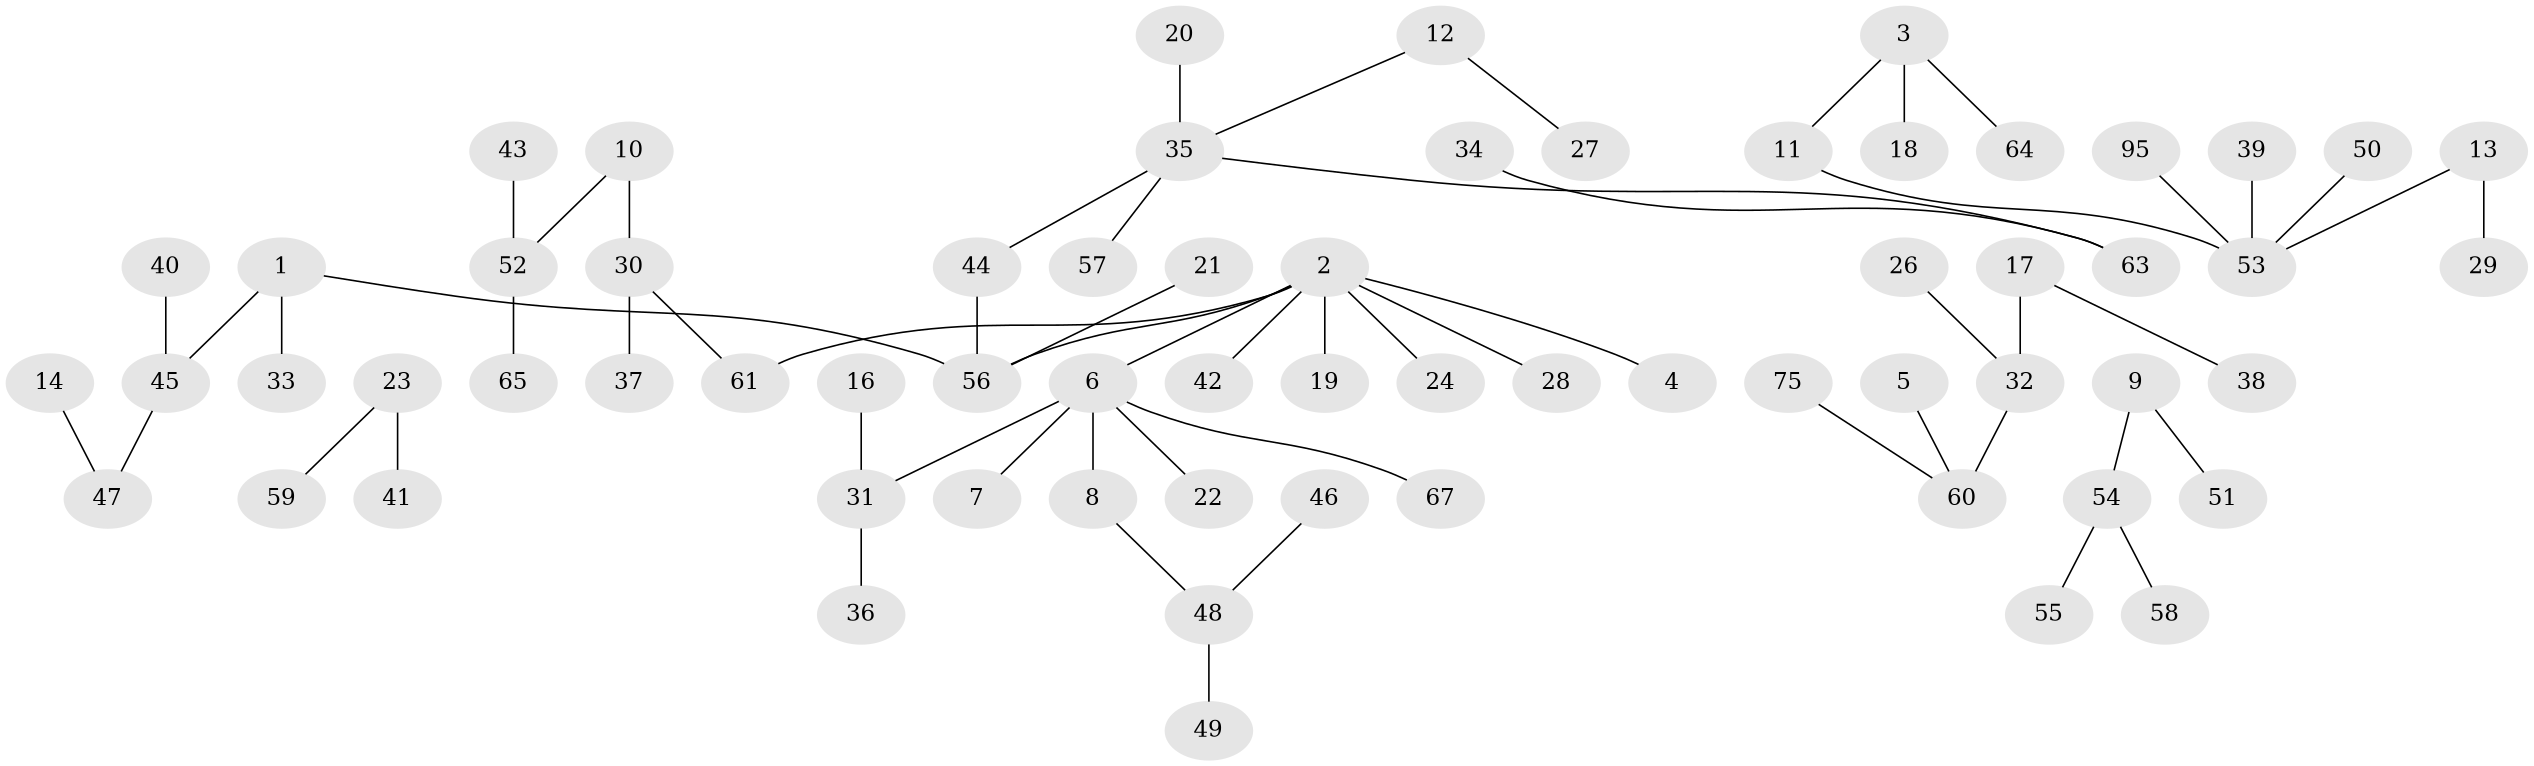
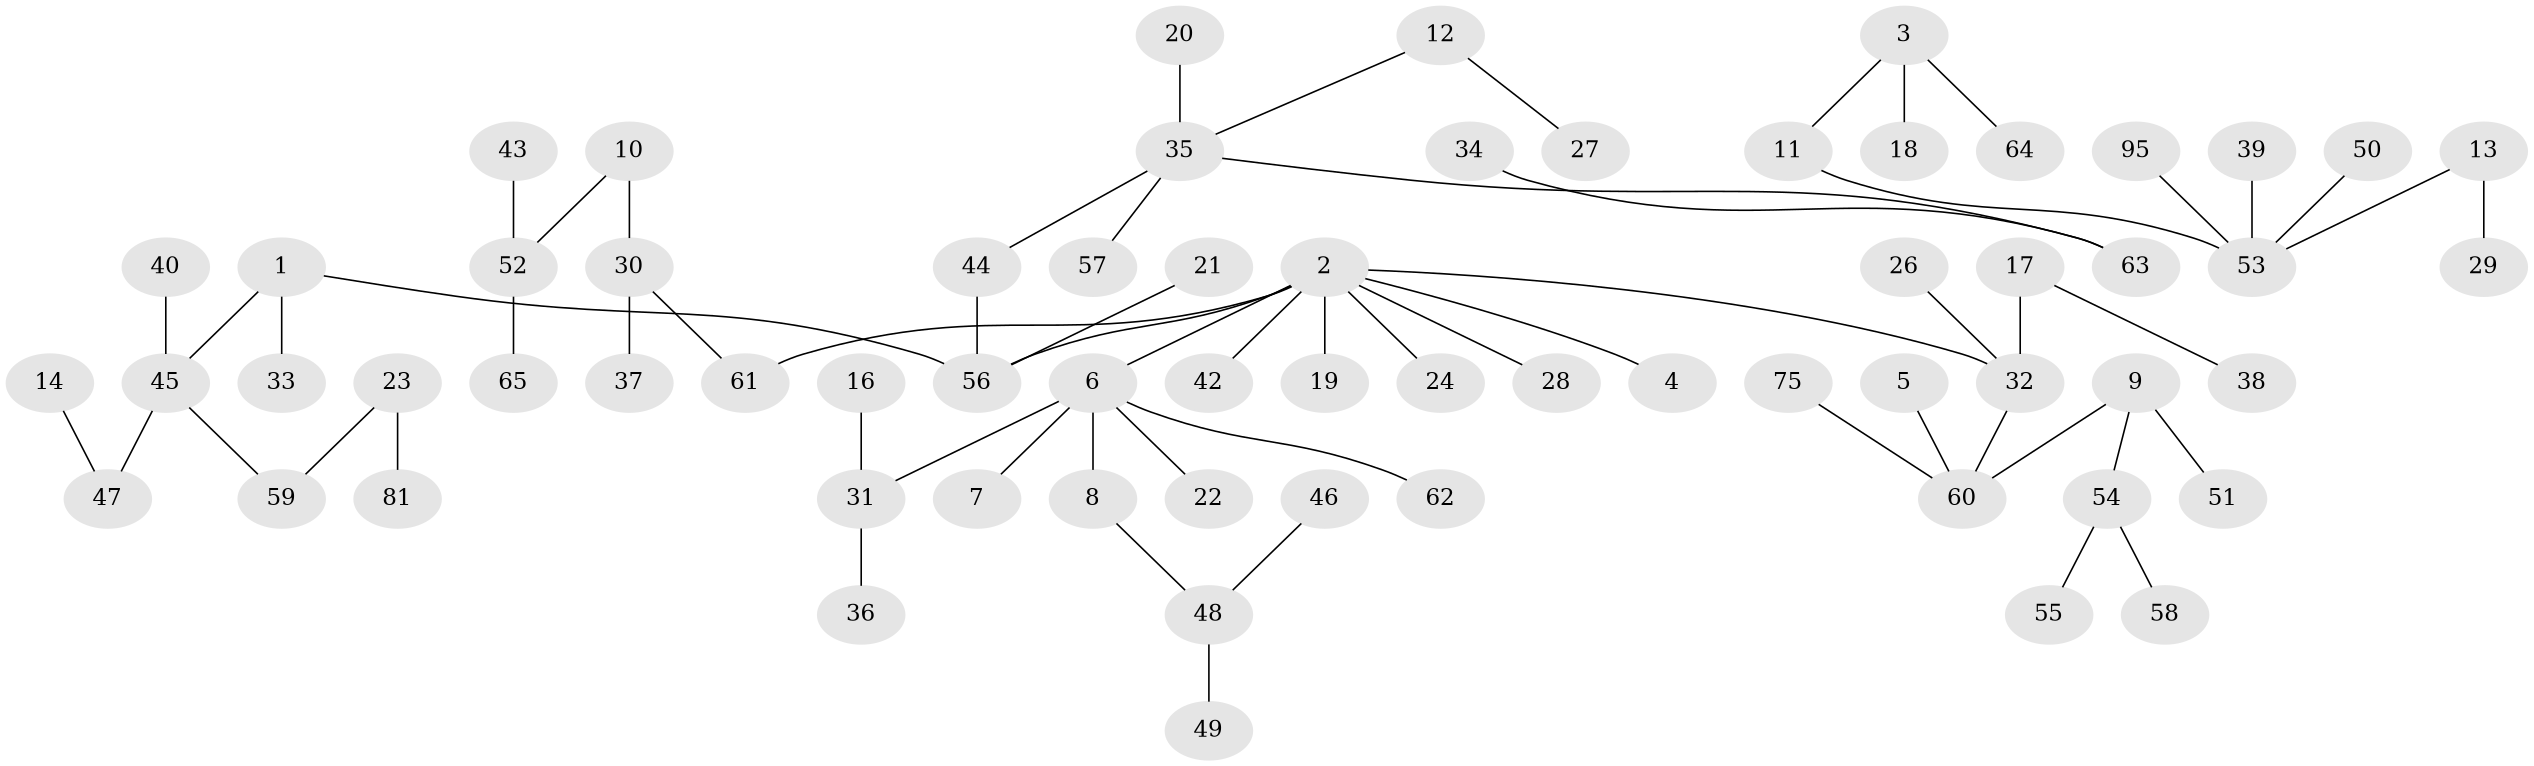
edge "2" -- "32": added
edge "45" -- "59": added
edge "9" -- "60": added
node "41": label "41" -> "81"
node "67": label "67" -> "62"
